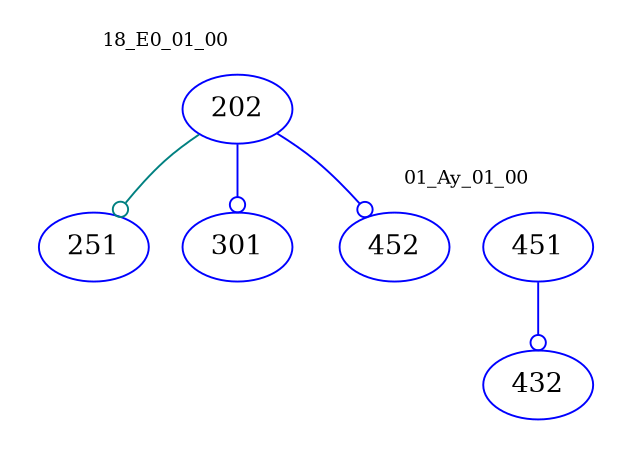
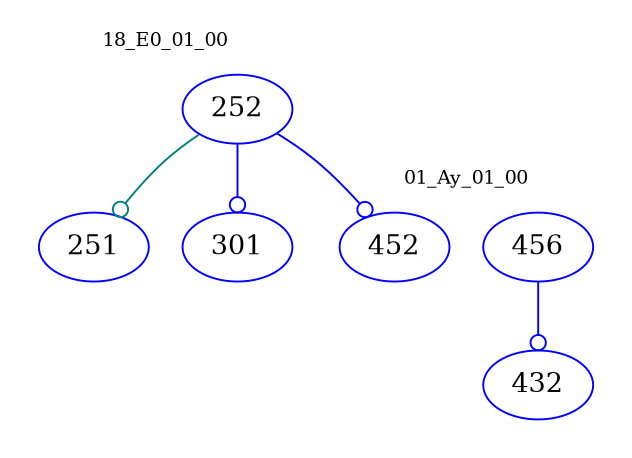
node "202": label "202" -> "252"
node "451": label "451" -> "456"
